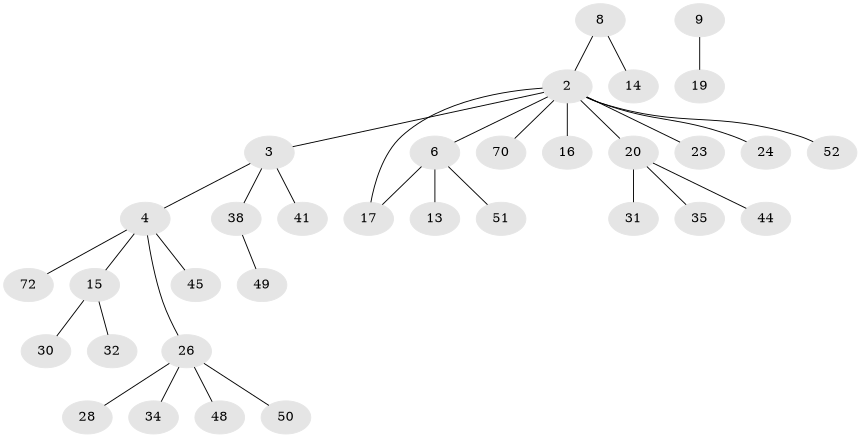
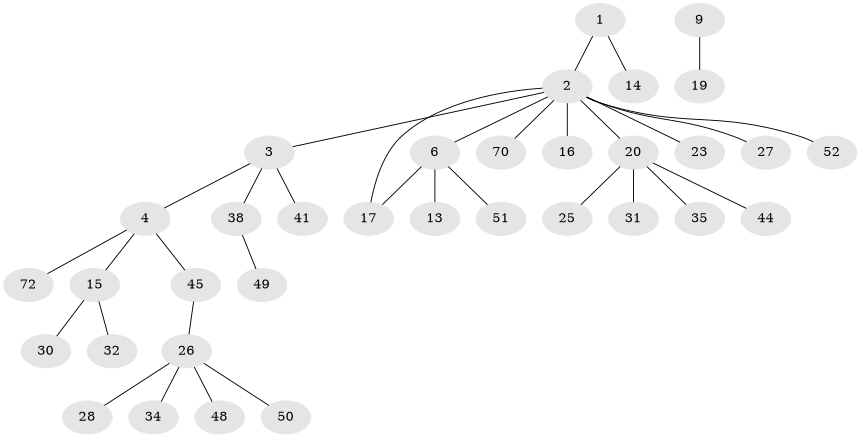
node "8": label "8" -> "1"
node "24": label "24" -> "27"
node "25": added
edge "4" -- "26": now "45" -- "26"
